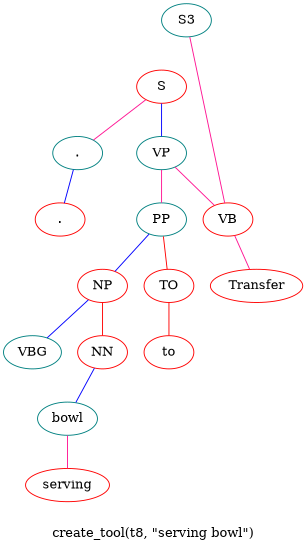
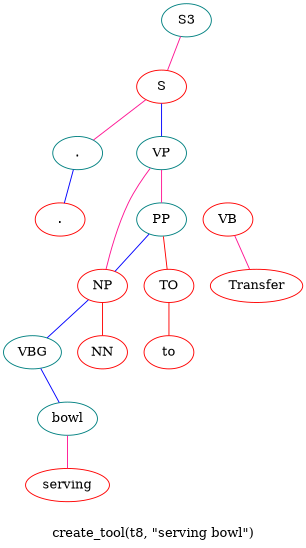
edge "S3" -- "VB": now "S3" -- "S"
edge "VP" -- "VB": now "VP" -- "NP"
edge "NN" -- "bowl": now "VBG" -- "bowl"
